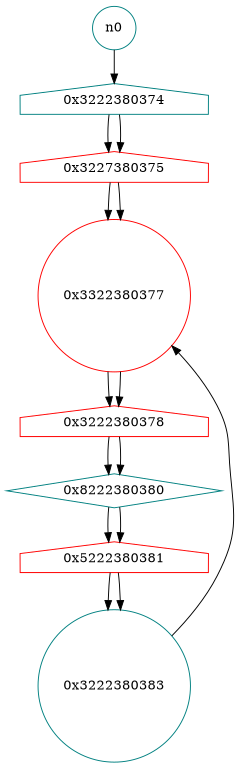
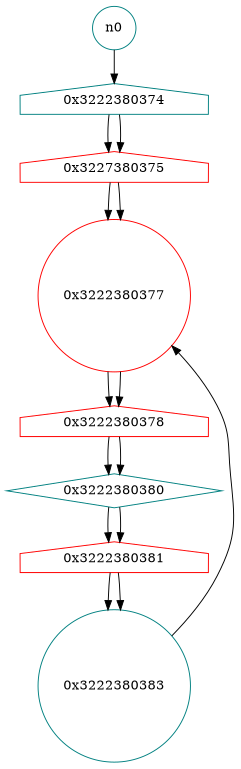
node "0x3322380377": label "0x3322380377" -> "0x3222380377"
node "0x8222380380": label "0x8222380380" -> "0x3222380380"
node "0x5222380381": label "0x5222380381" -> "0x3222380381"
